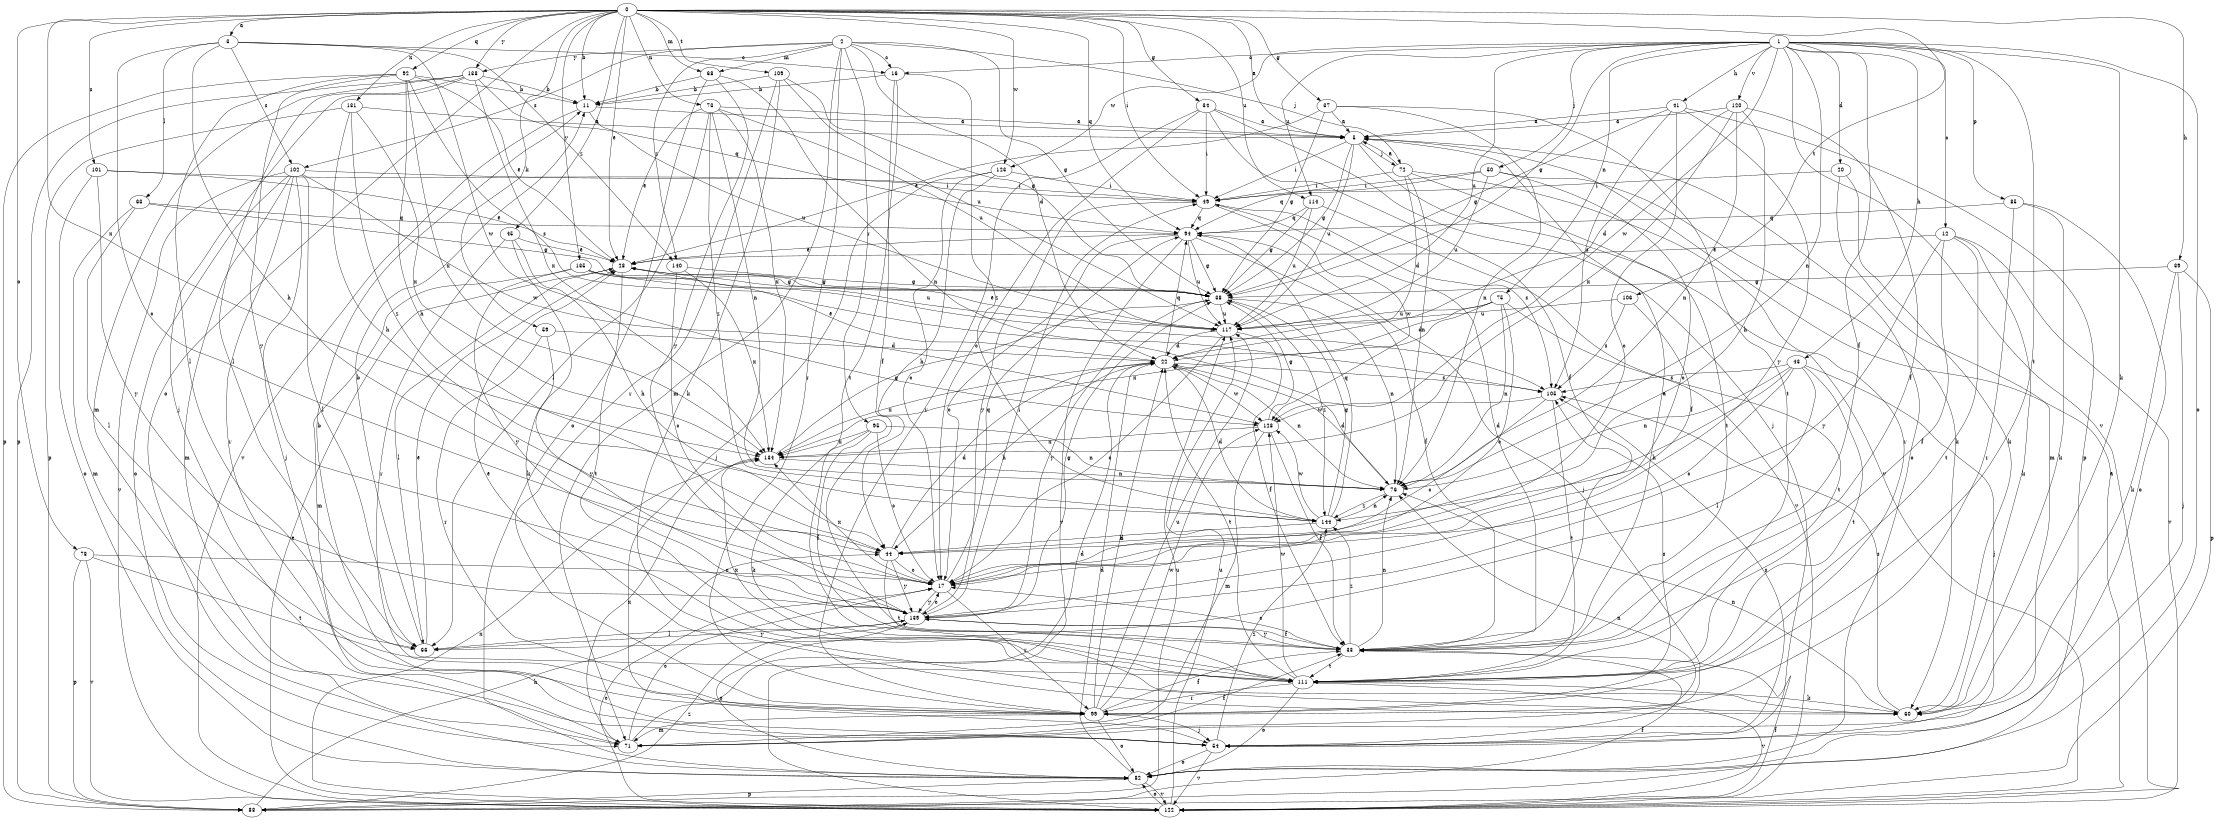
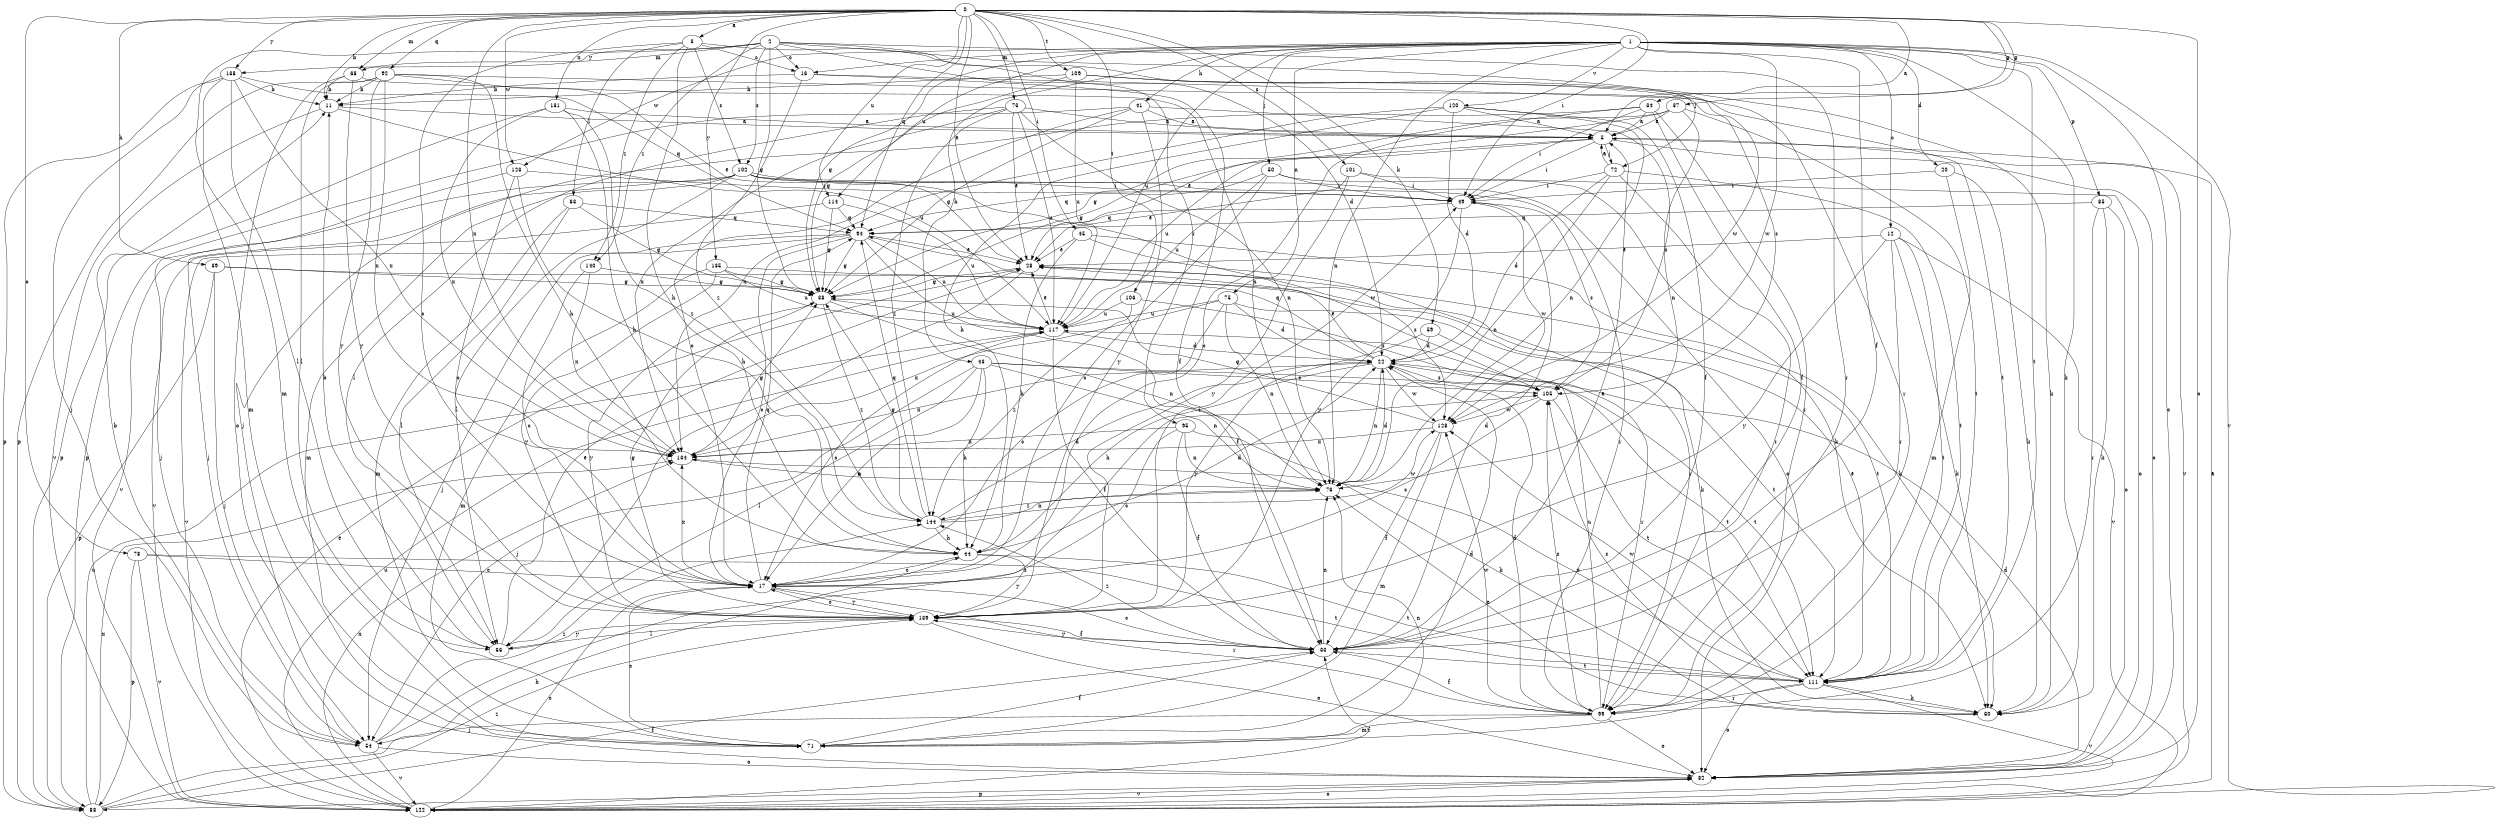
edge "106" -> "144": label "f" -> "z"
edge "12" -> "33": label "f" -> "r"
edge "111" -> "22": reversed
edge "71" -> "134": now "88" -> "134"
